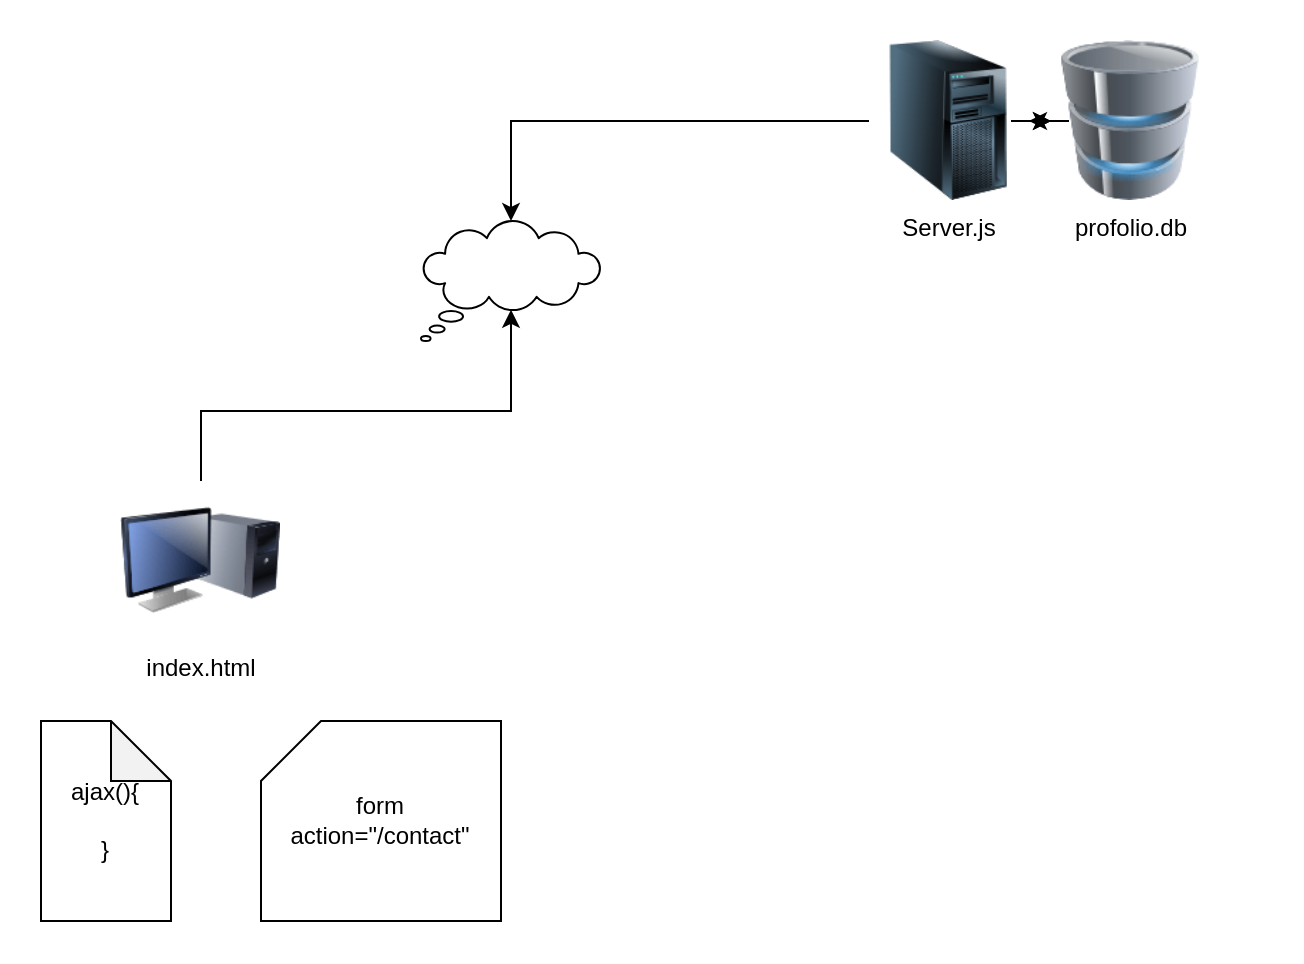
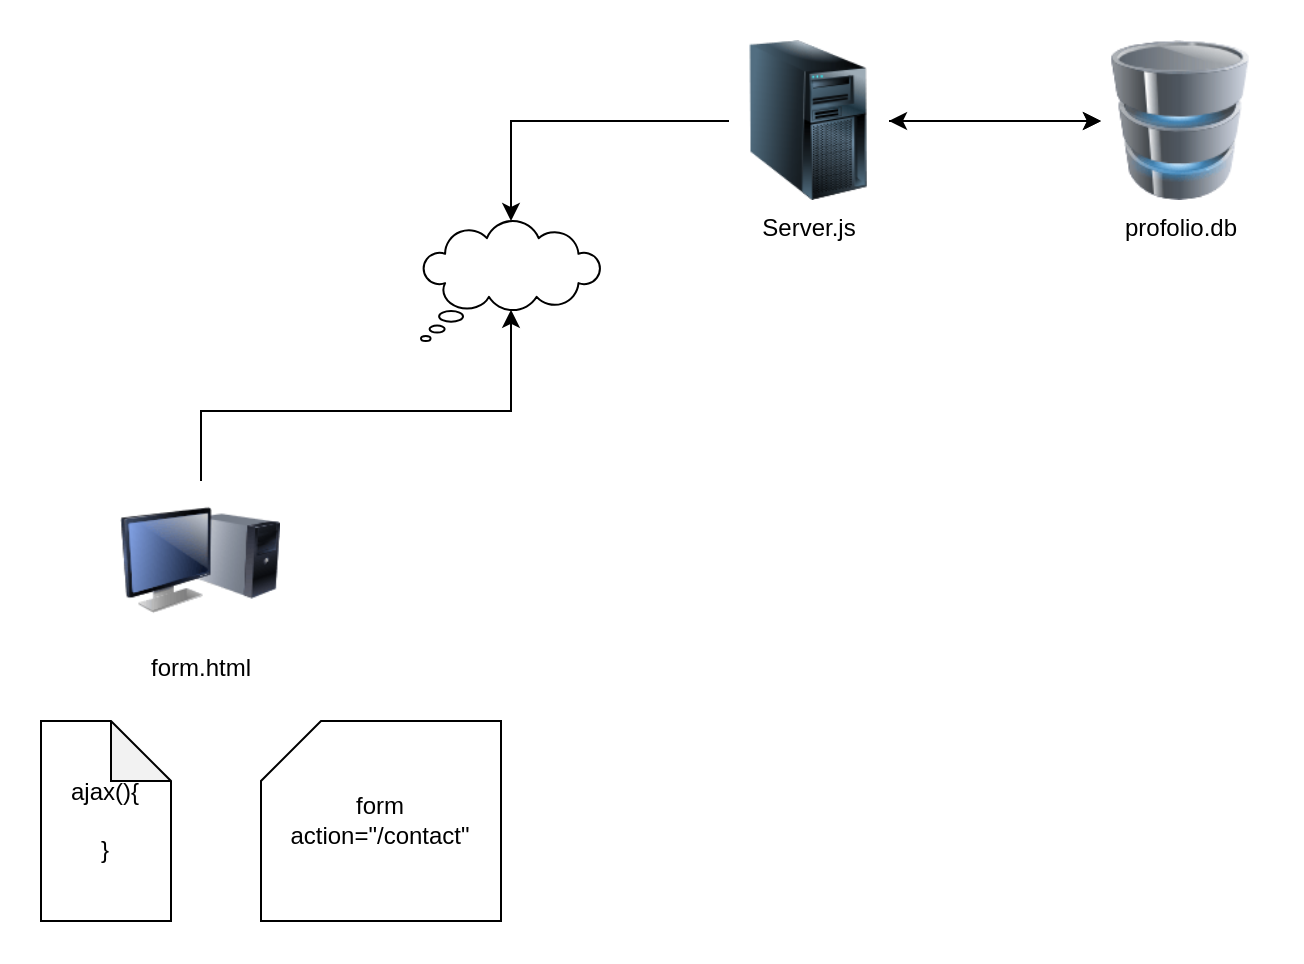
node "Server.js": moved (949, 121) -> (809, 121)
node "profolio.db": moved (1131, 121) -> (1181, 121)
node "index.html": label "index.html" -> "form.html"
